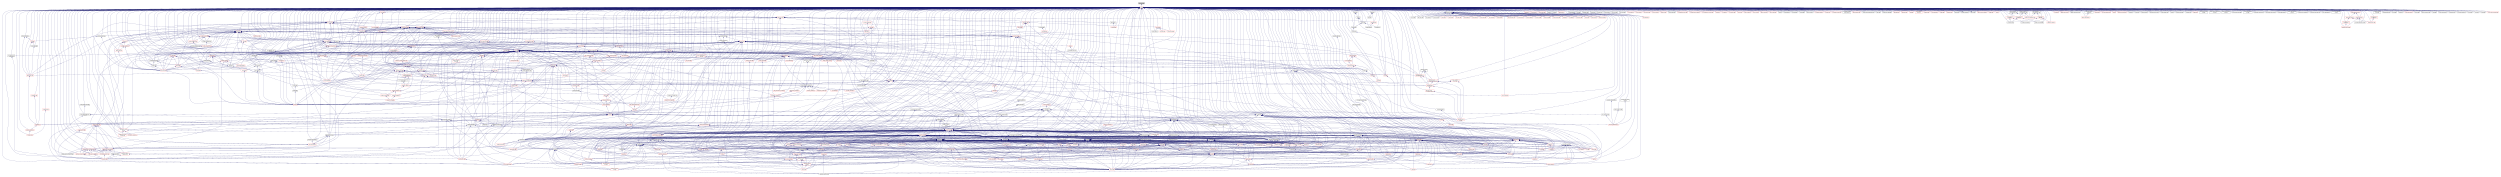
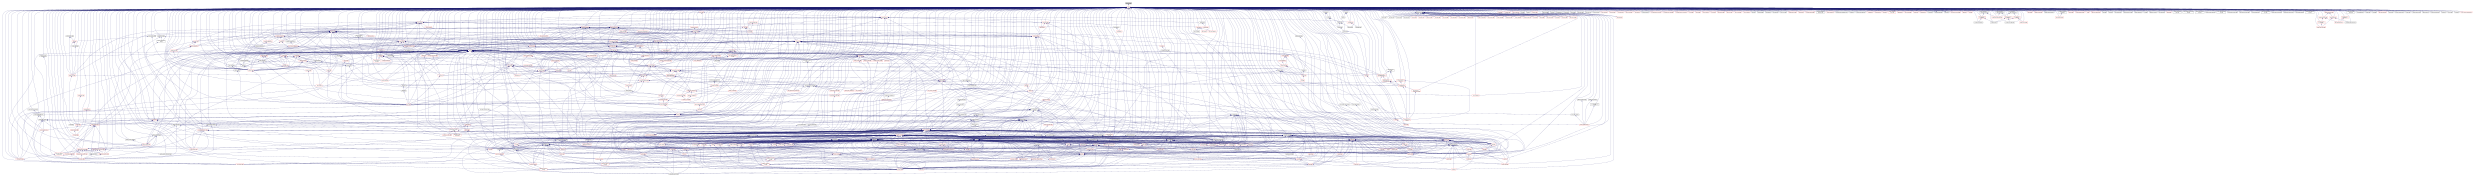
node "coalescing_message _handler_registration.hpp": removed
